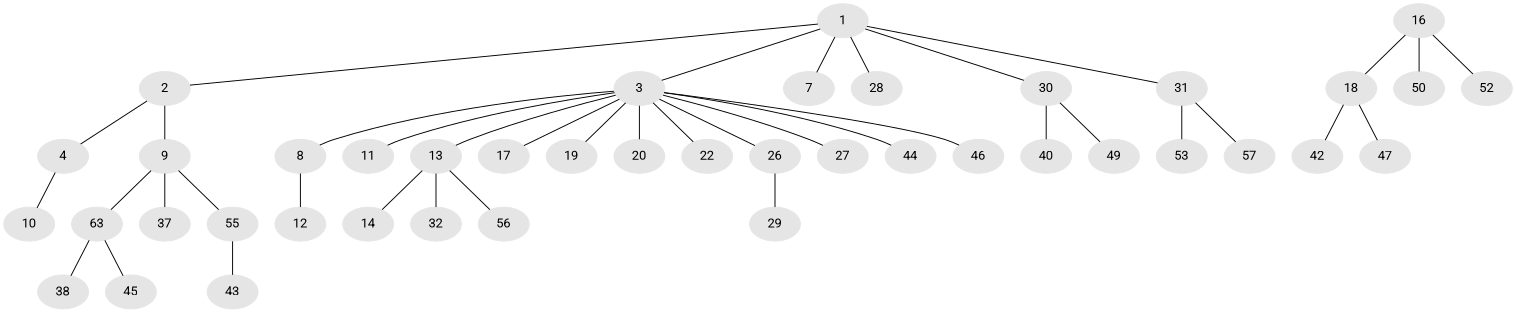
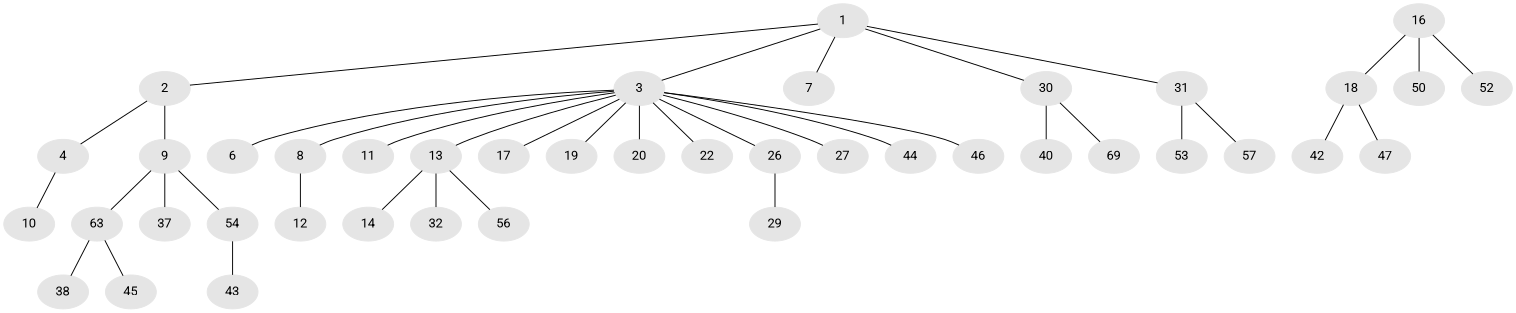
node "28": removed
node "6": added
node "49": label "49" -> "69"
node "55": label "55" -> "54"
